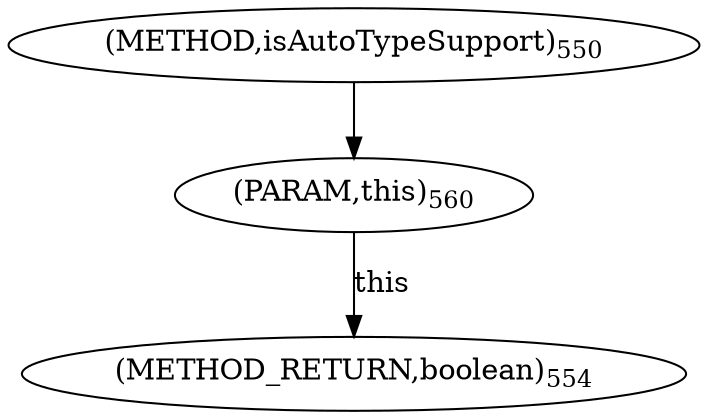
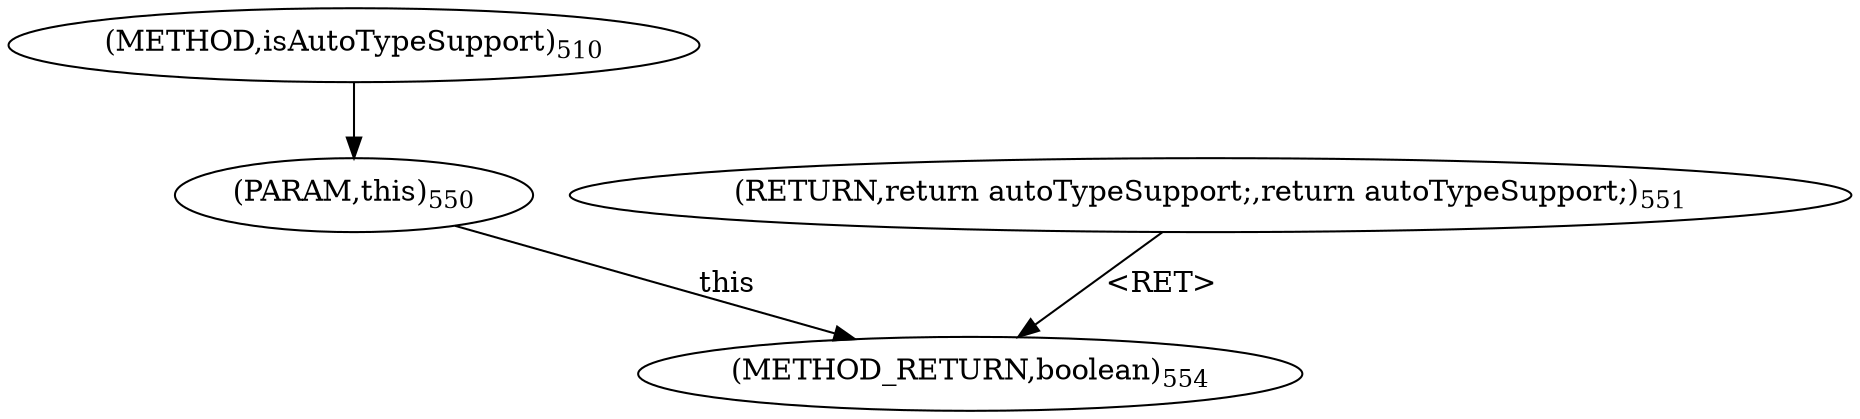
node "(METHOD,isAutoTypeSupport)": text "550" -> "510"
node "(PARAM,this)": text "560" -> "550"
node "(RETURN,return autoTypeSupport;,return autoTypeSupport;)": added
